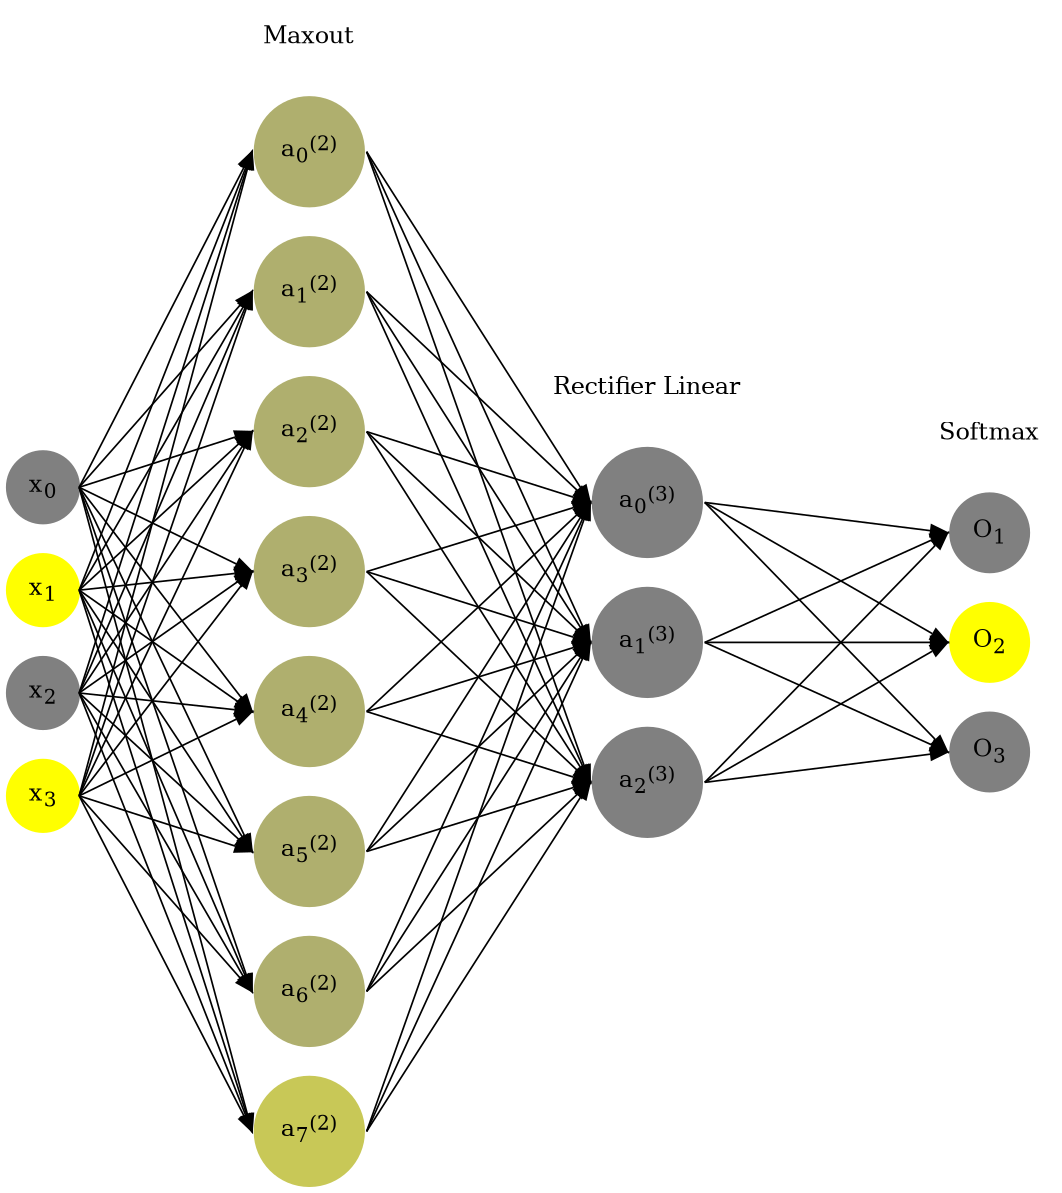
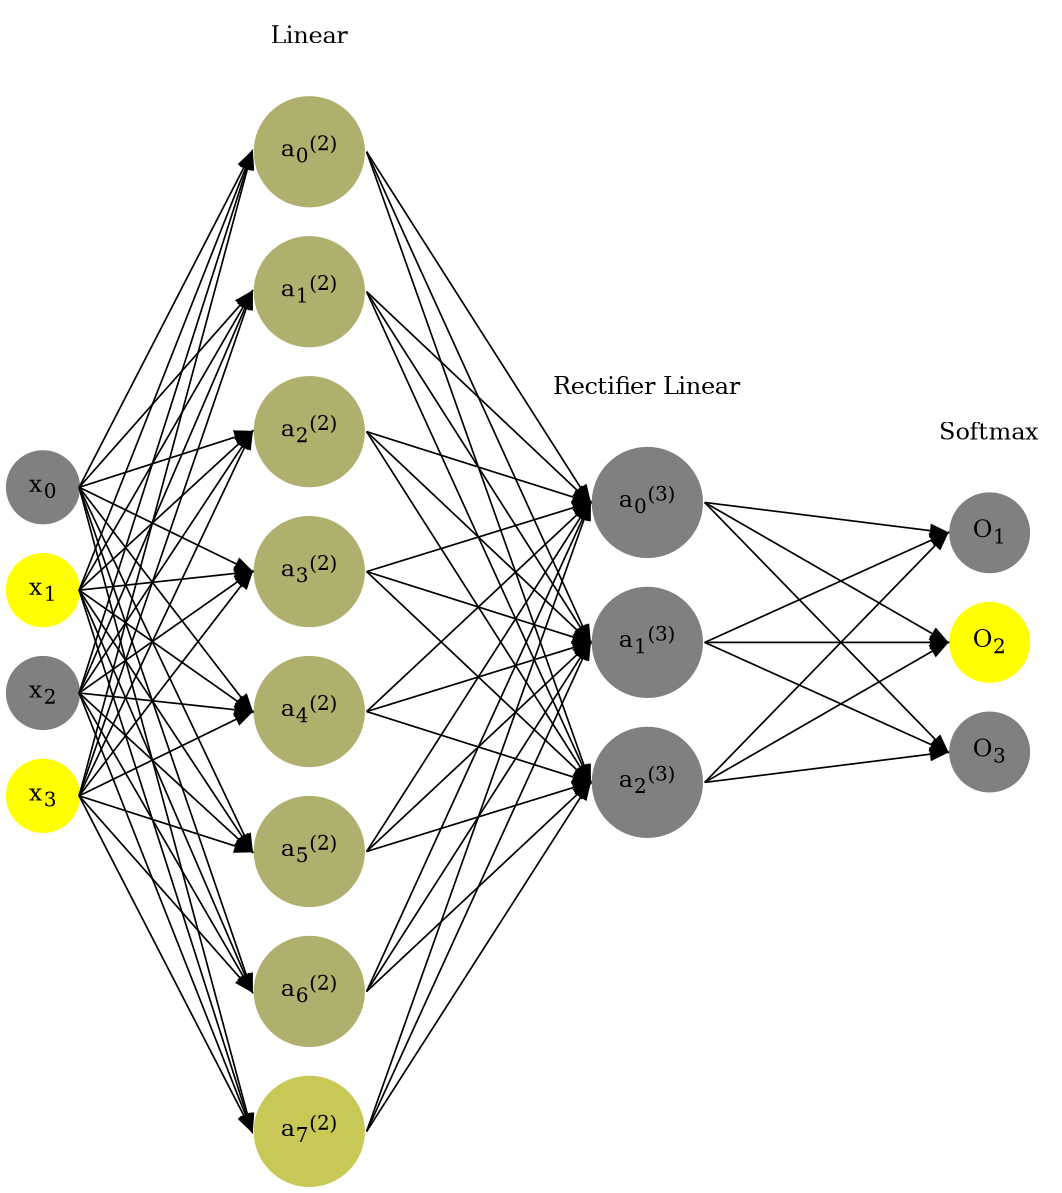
node "Maxout": label "Maxout" -> "Linear"
